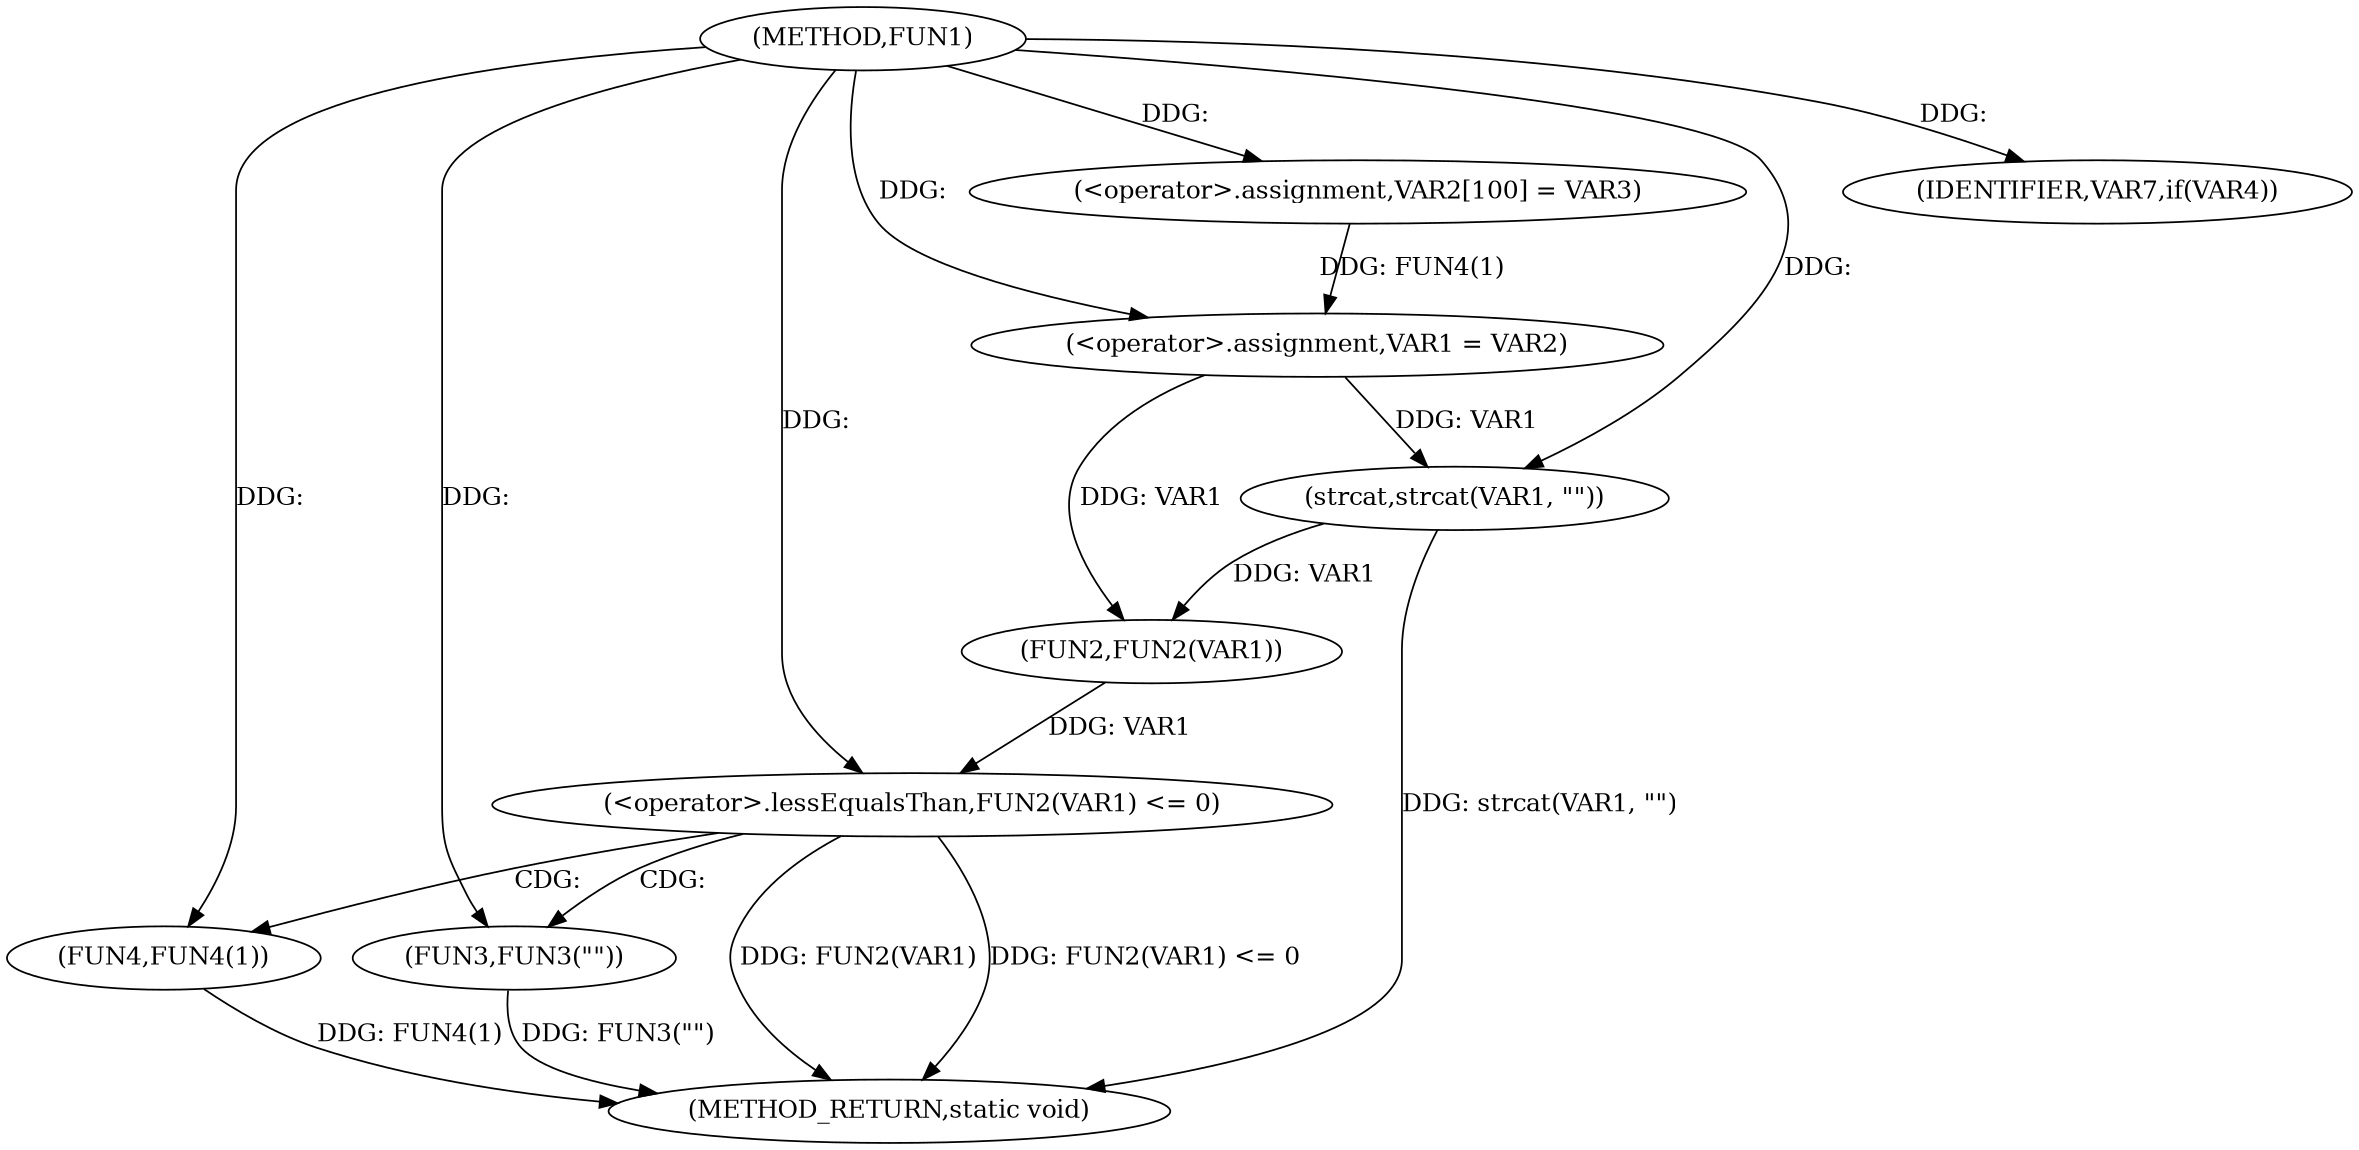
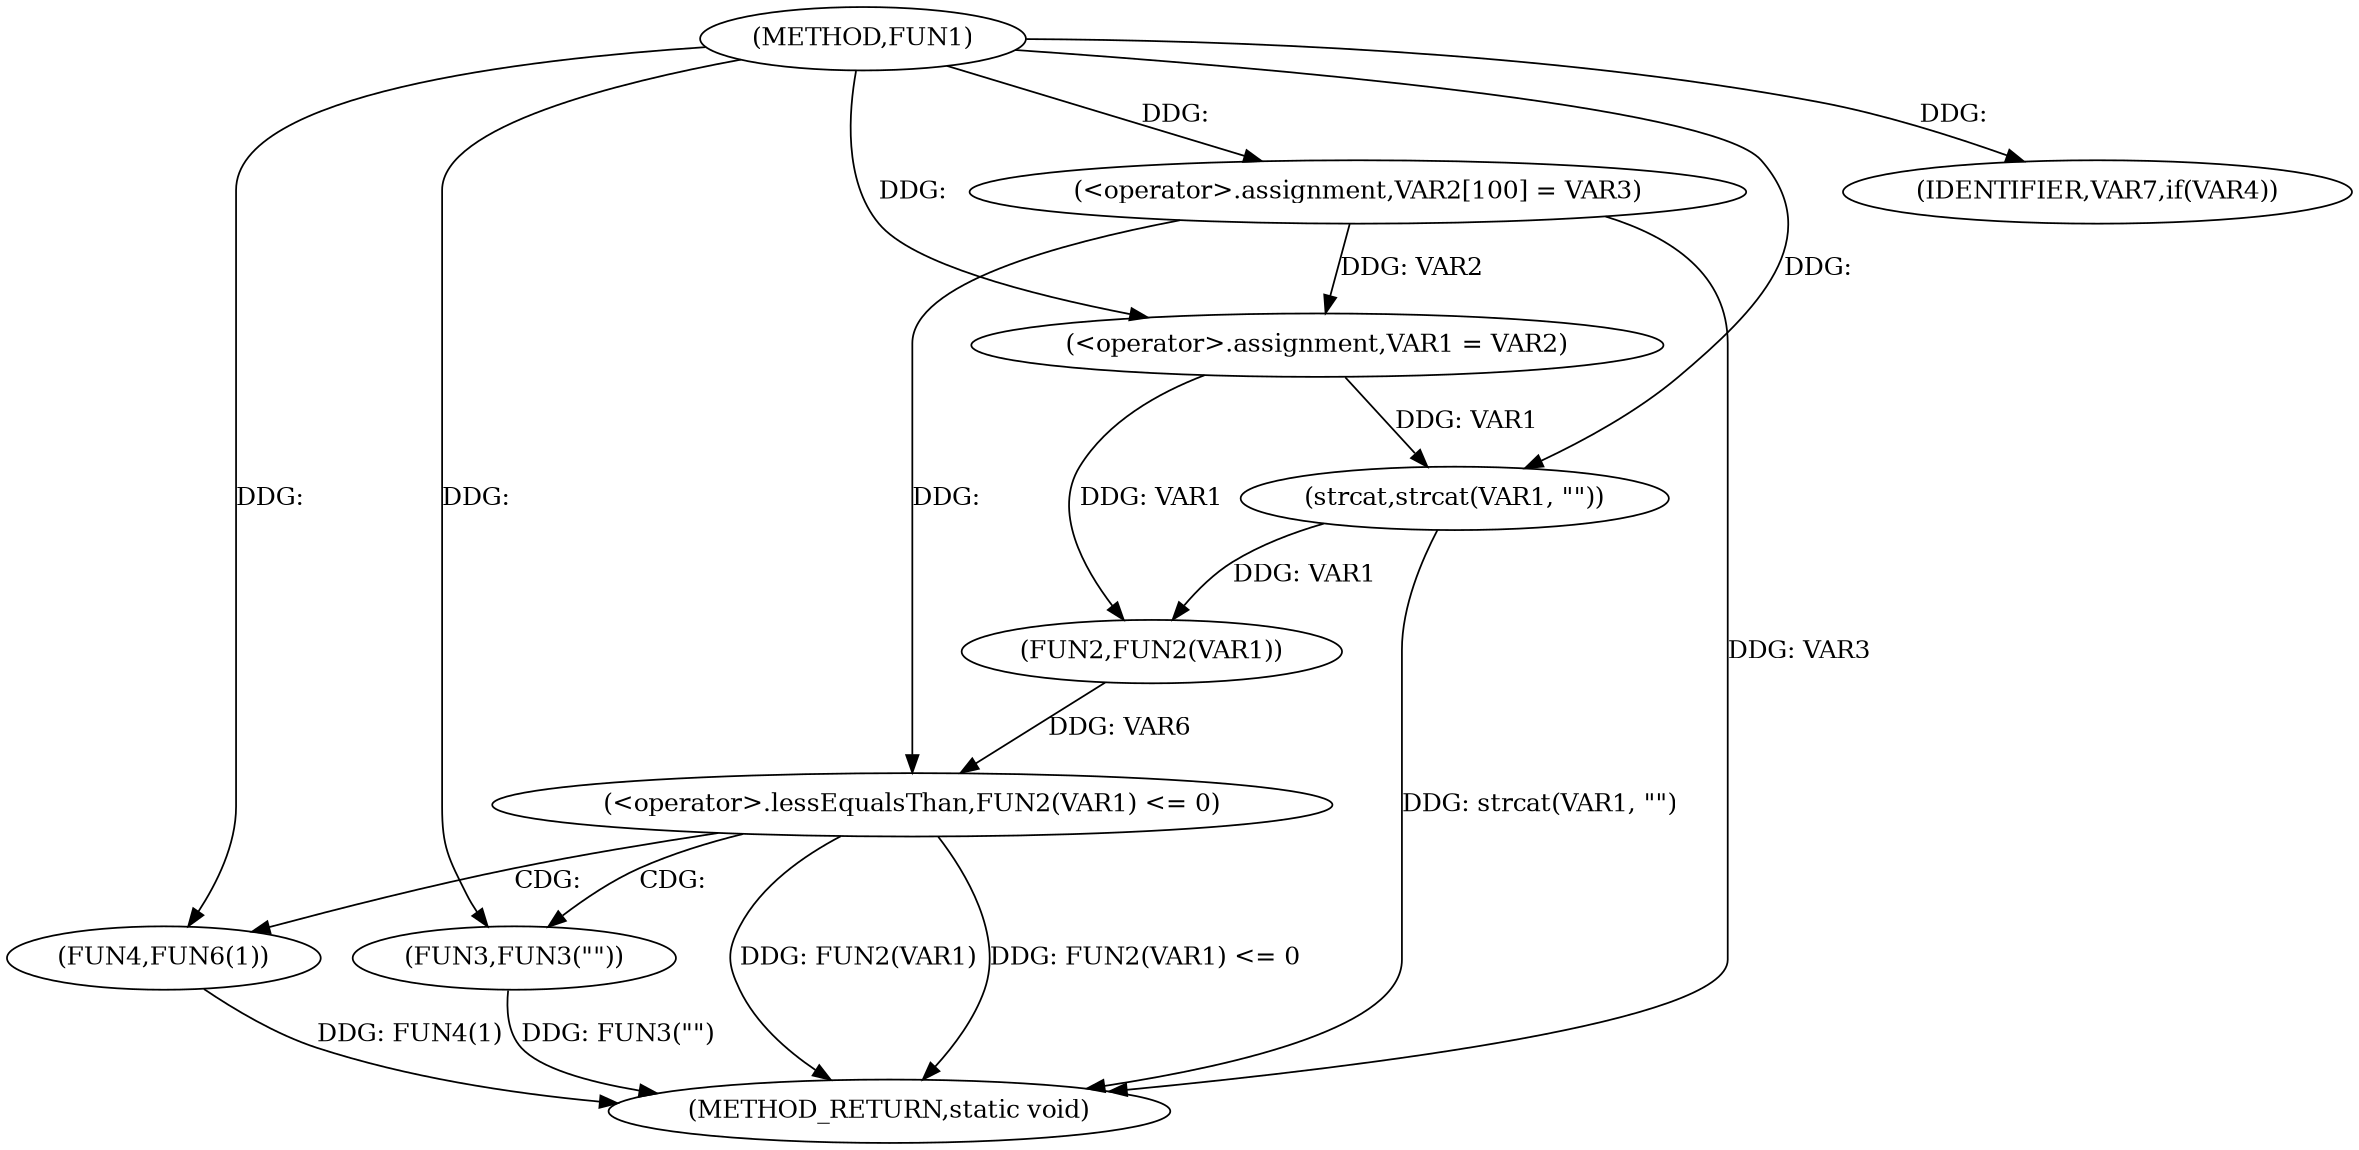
edge "(<operator>.assignment,VAR2[100] = VAR3)" -> "(<operator>.assignment,VAR1 = VAR2)": label "DDG: FUN4(1)" -> "DDG: VAR2"
edge "(METHOD,FUN1)" -> "(<operator>.lessEqualsThan,FUN2(VAR1) <= 0)": now "(<operator>.assignment,VAR2[100] = VAR3)" -> "(<operator>.lessEqualsThan,FUN2(VAR1) <= 0)"
edge "(FUN2,FUN2(VAR1))" -> "(<operator>.lessEqualsThan,FUN2(VAR1) <= 0)": label "DDG: VAR1" -> "DDG: VAR6"
edge "(<operator>.assignment,VAR2[100] = VAR3)" -> "(METHOD_RETURN,static void)": added, label "DDG: VAR3"
node "(FUN4,FUN4(1))": label "(FUN4,FUN4(1))" -> "(FUN4,FUN6(1))"
